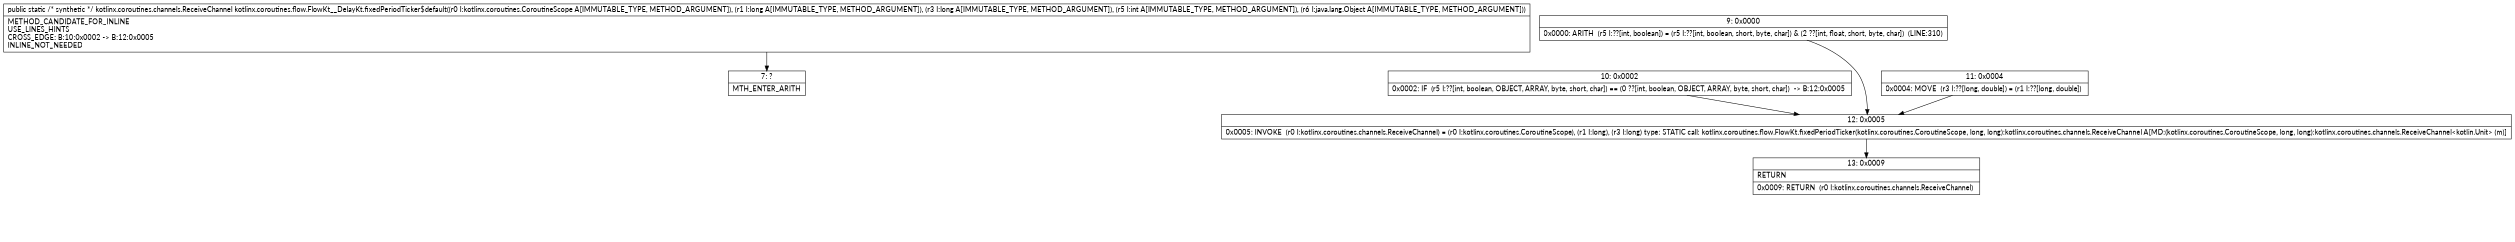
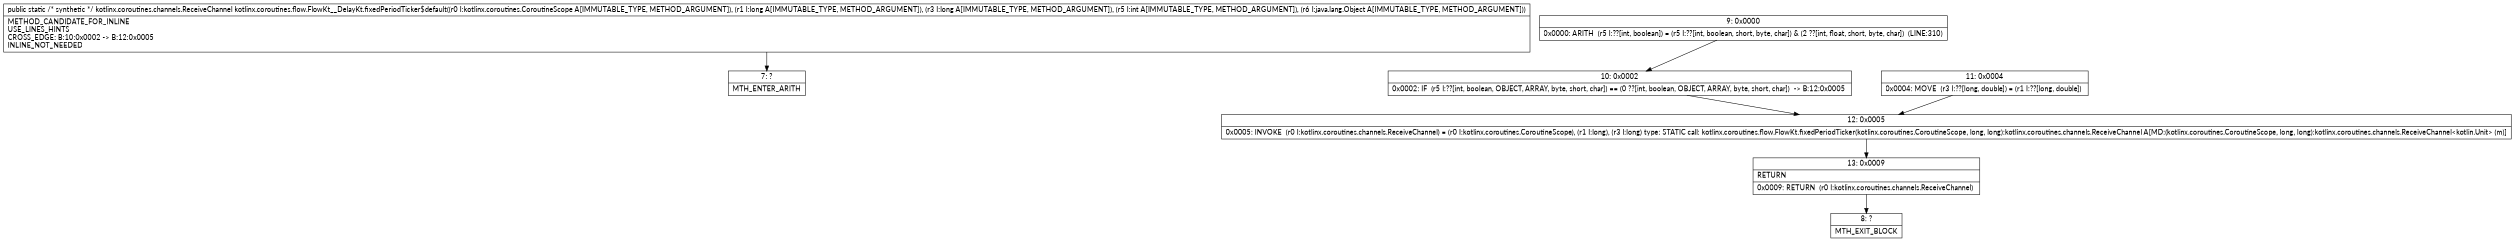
edge "9: 0x0000" -> "12: 0x0005": now "9: 0x0000" -> "10: 0x0002"
node "8: ?": added
